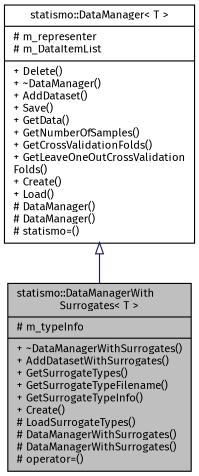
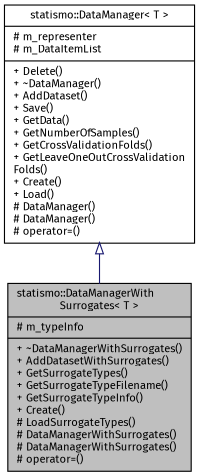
node "statismo::DataManager< T >": text "# statismo=()" -> "# operator=()"
